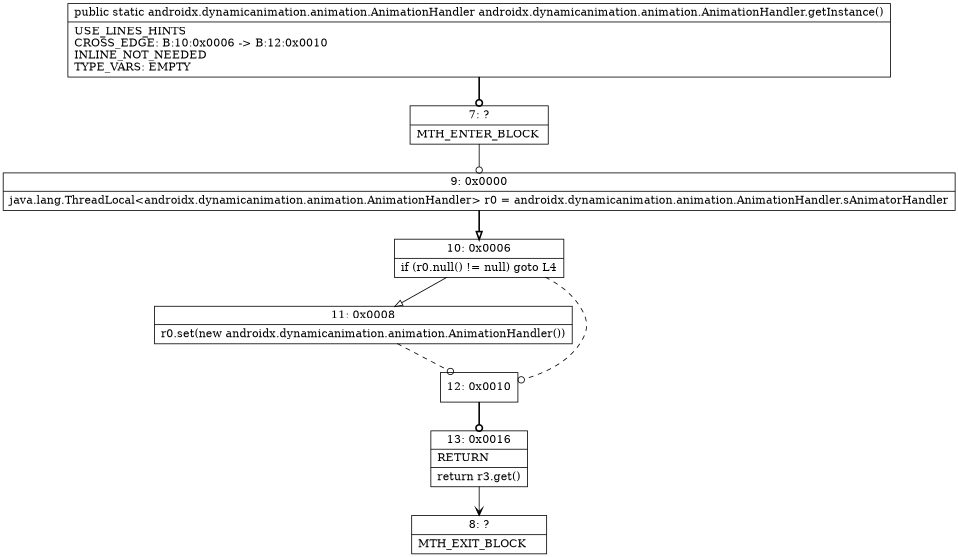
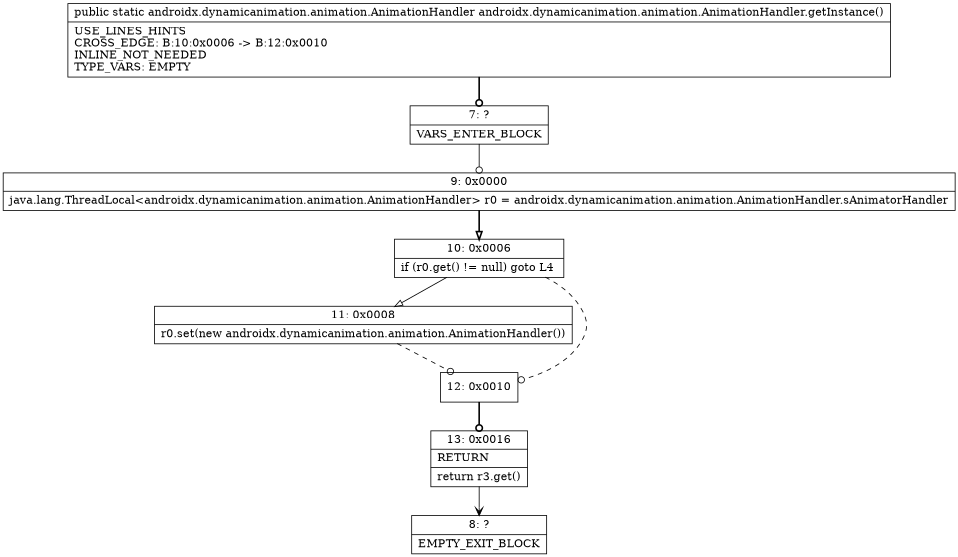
node "7: ?": text "MTH_ENTER_BLOCK" -> "VARS_ENTER_BLOCK"
node "10: 0x0006": text "if (r0.null() != null) goto L4" -> "if (r0.get() != null) goto L4"
node "8: ?": text "MTH_EXIT_BLOCK" -> "EMPTY_EXIT_BLOCK"
